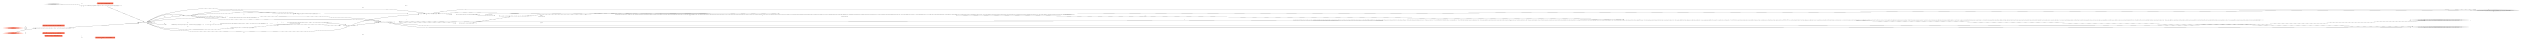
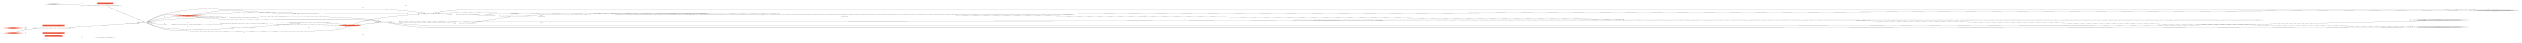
node "!futures.containsKey(groupId)@@@10@@@['1', '1', '1']": fillcolor white -> tomato
node "futures.put(groupId,future)@@@8@@@['1', '1', '1']": fillcolor white -> tomato
node "DeleteConsumerGroupsOptions options@@@2@@@['0', '0', '1']": fillcolor tomato -> white
